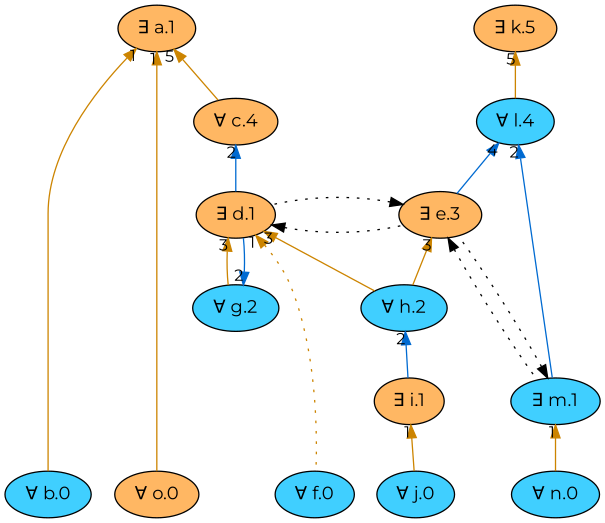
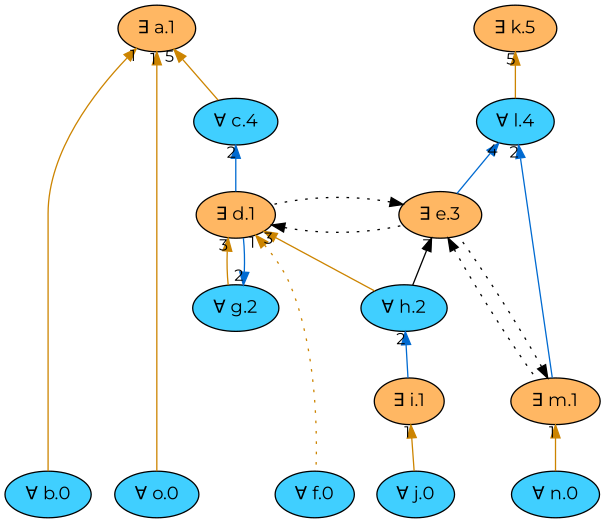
node "∀ c.4": fillcolor #ffb763 -> #40cfff
edge "∀ h.2" -> "∃ e.3": color #cc8400 -> black
node "∃ m.1": fillcolor #40cfff -> #ffb763
node "∀ o.0": fillcolor #ffb763 -> #40cfff
